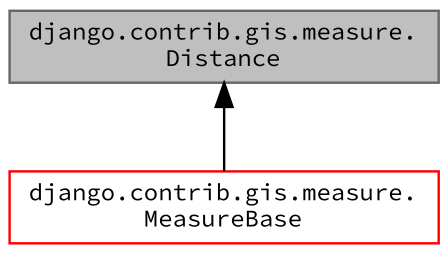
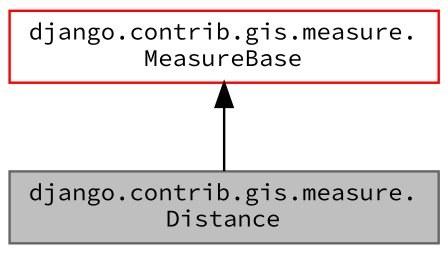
edge "django.contrib.gis.measure. MeasureBase" -> "django.contrib.gis.measure. Distance": reversed
